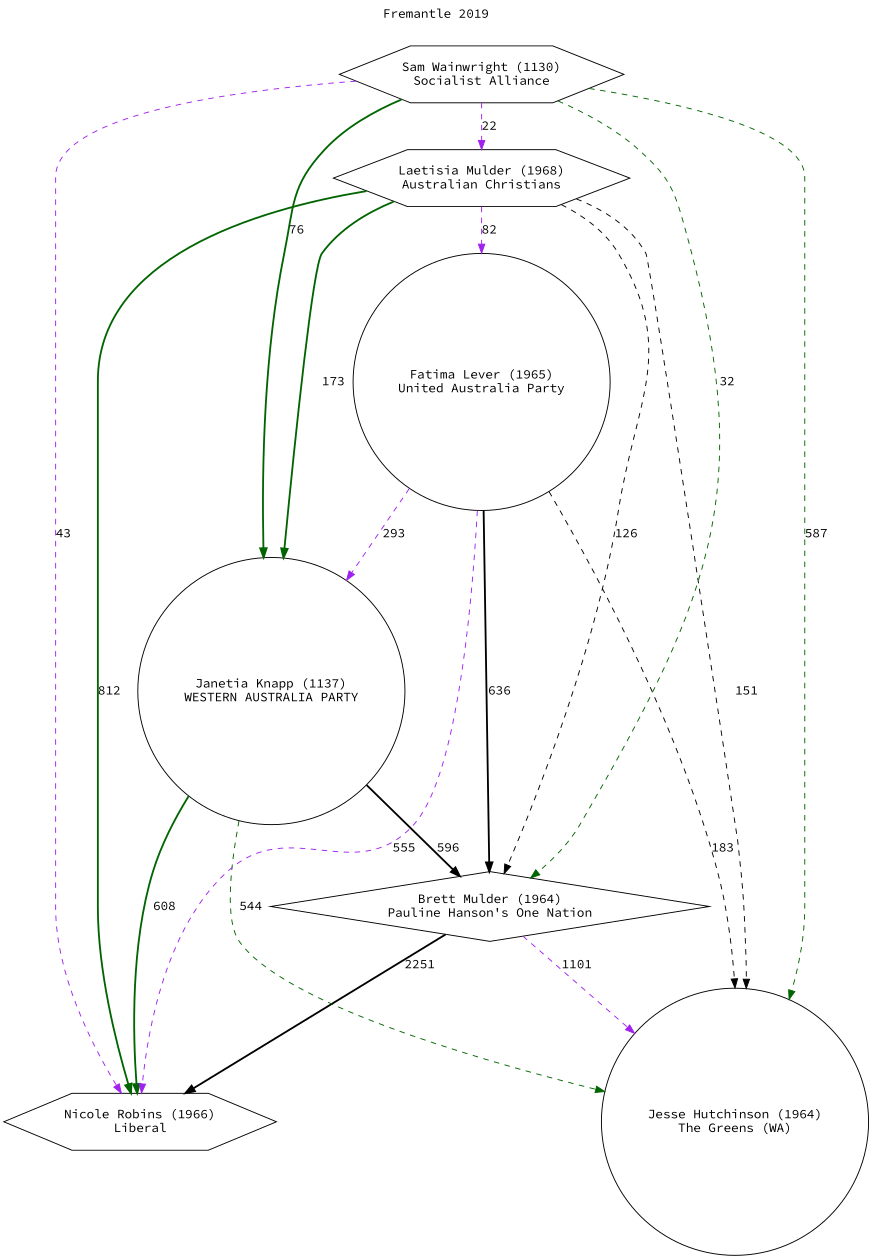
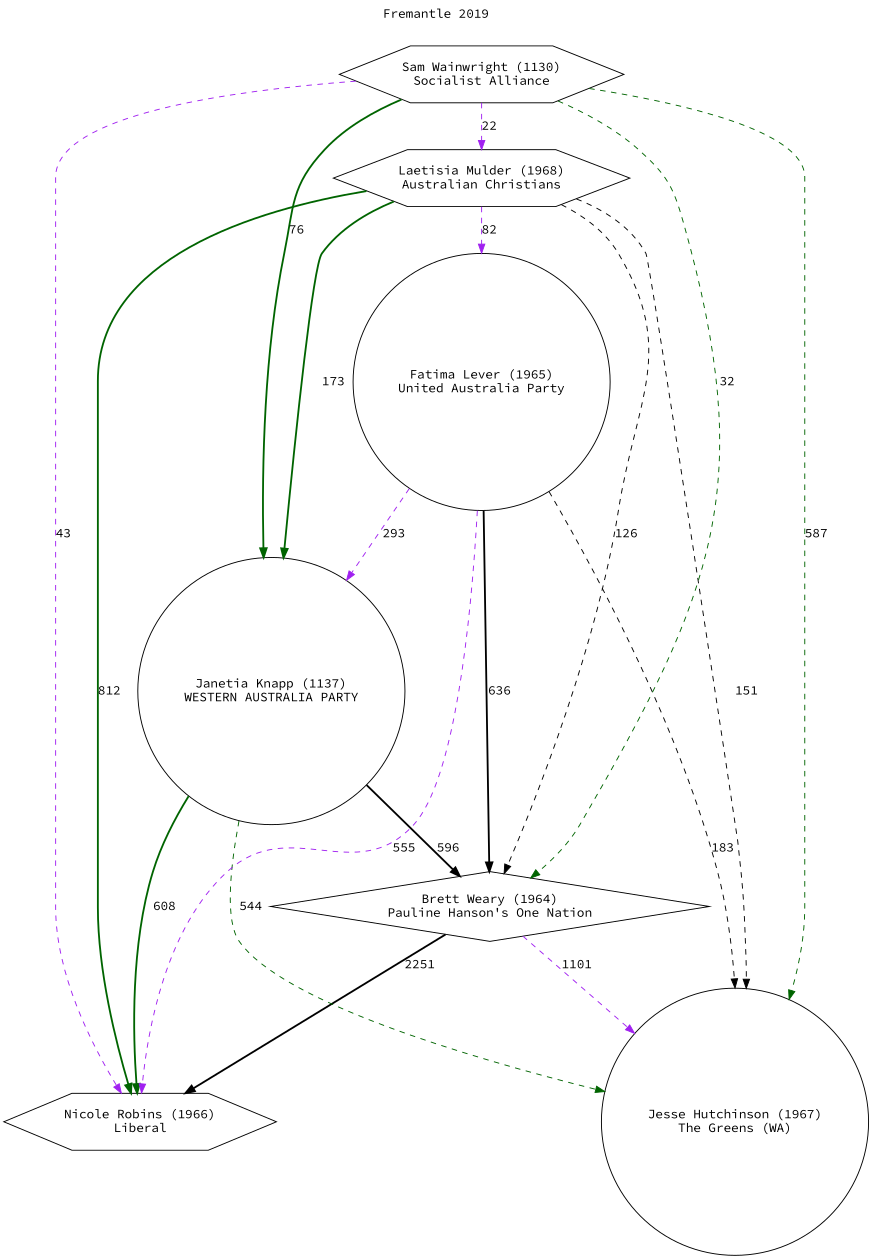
node "Brett Mulder (1964) Pauline Hanson's One Nation": label "Brett Mulder (1964) Pauline Hanson's One Nation" -> "Brett Weary (1964) Pauline Hanson's One Nation"
node "Jesse Hutchinson (1964) The Greens (WA)": label "Jesse Hutchinson (1964) The Greens (WA)" -> "Jesse Hutchinson (1967) The Greens (WA)"
